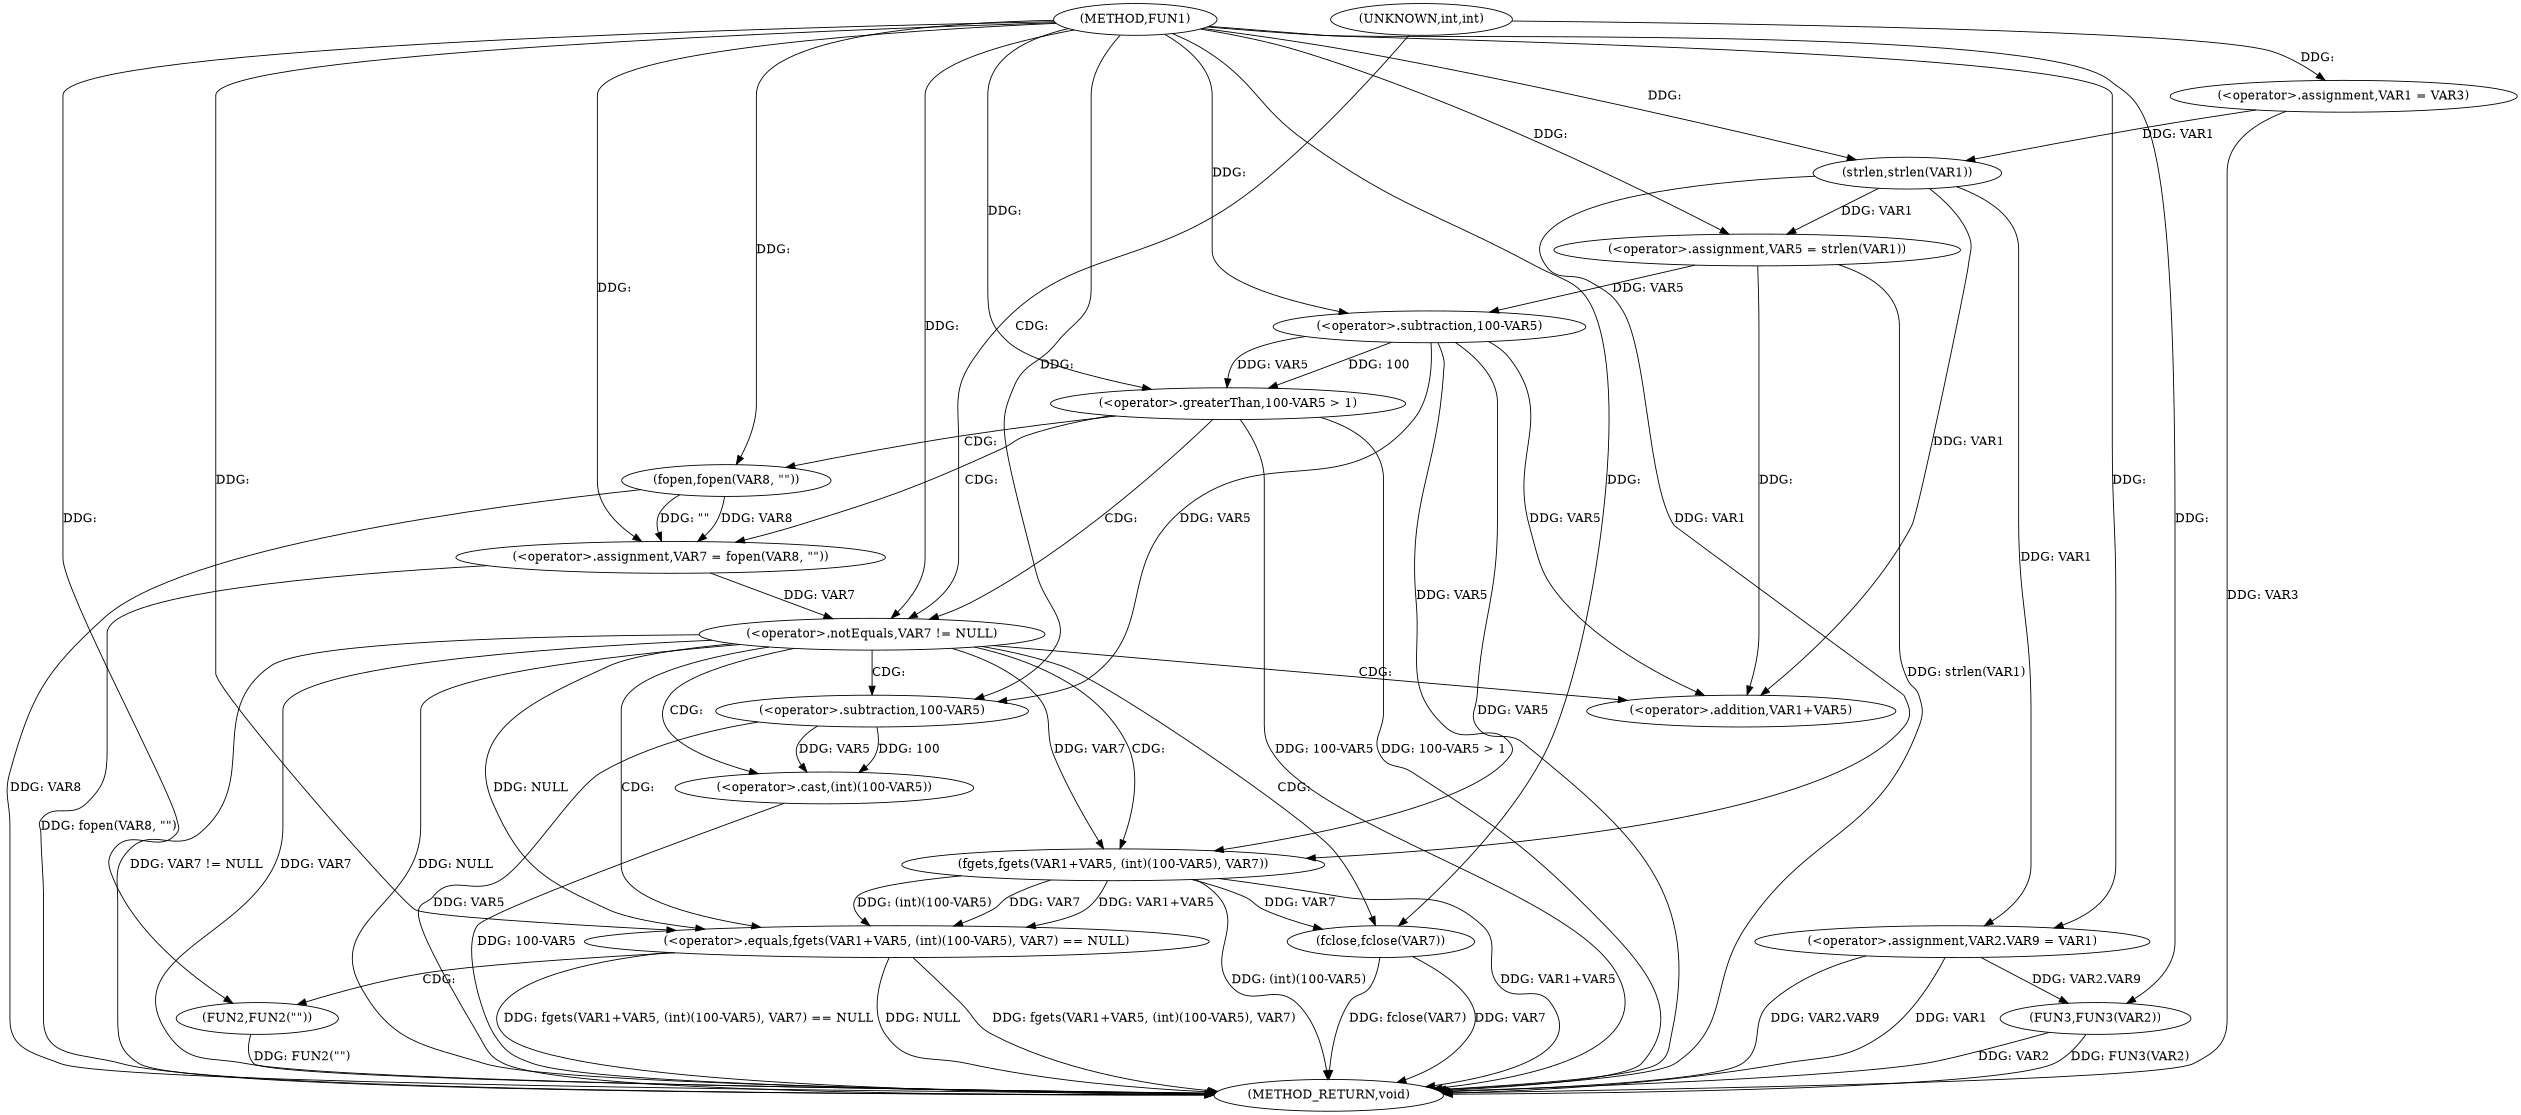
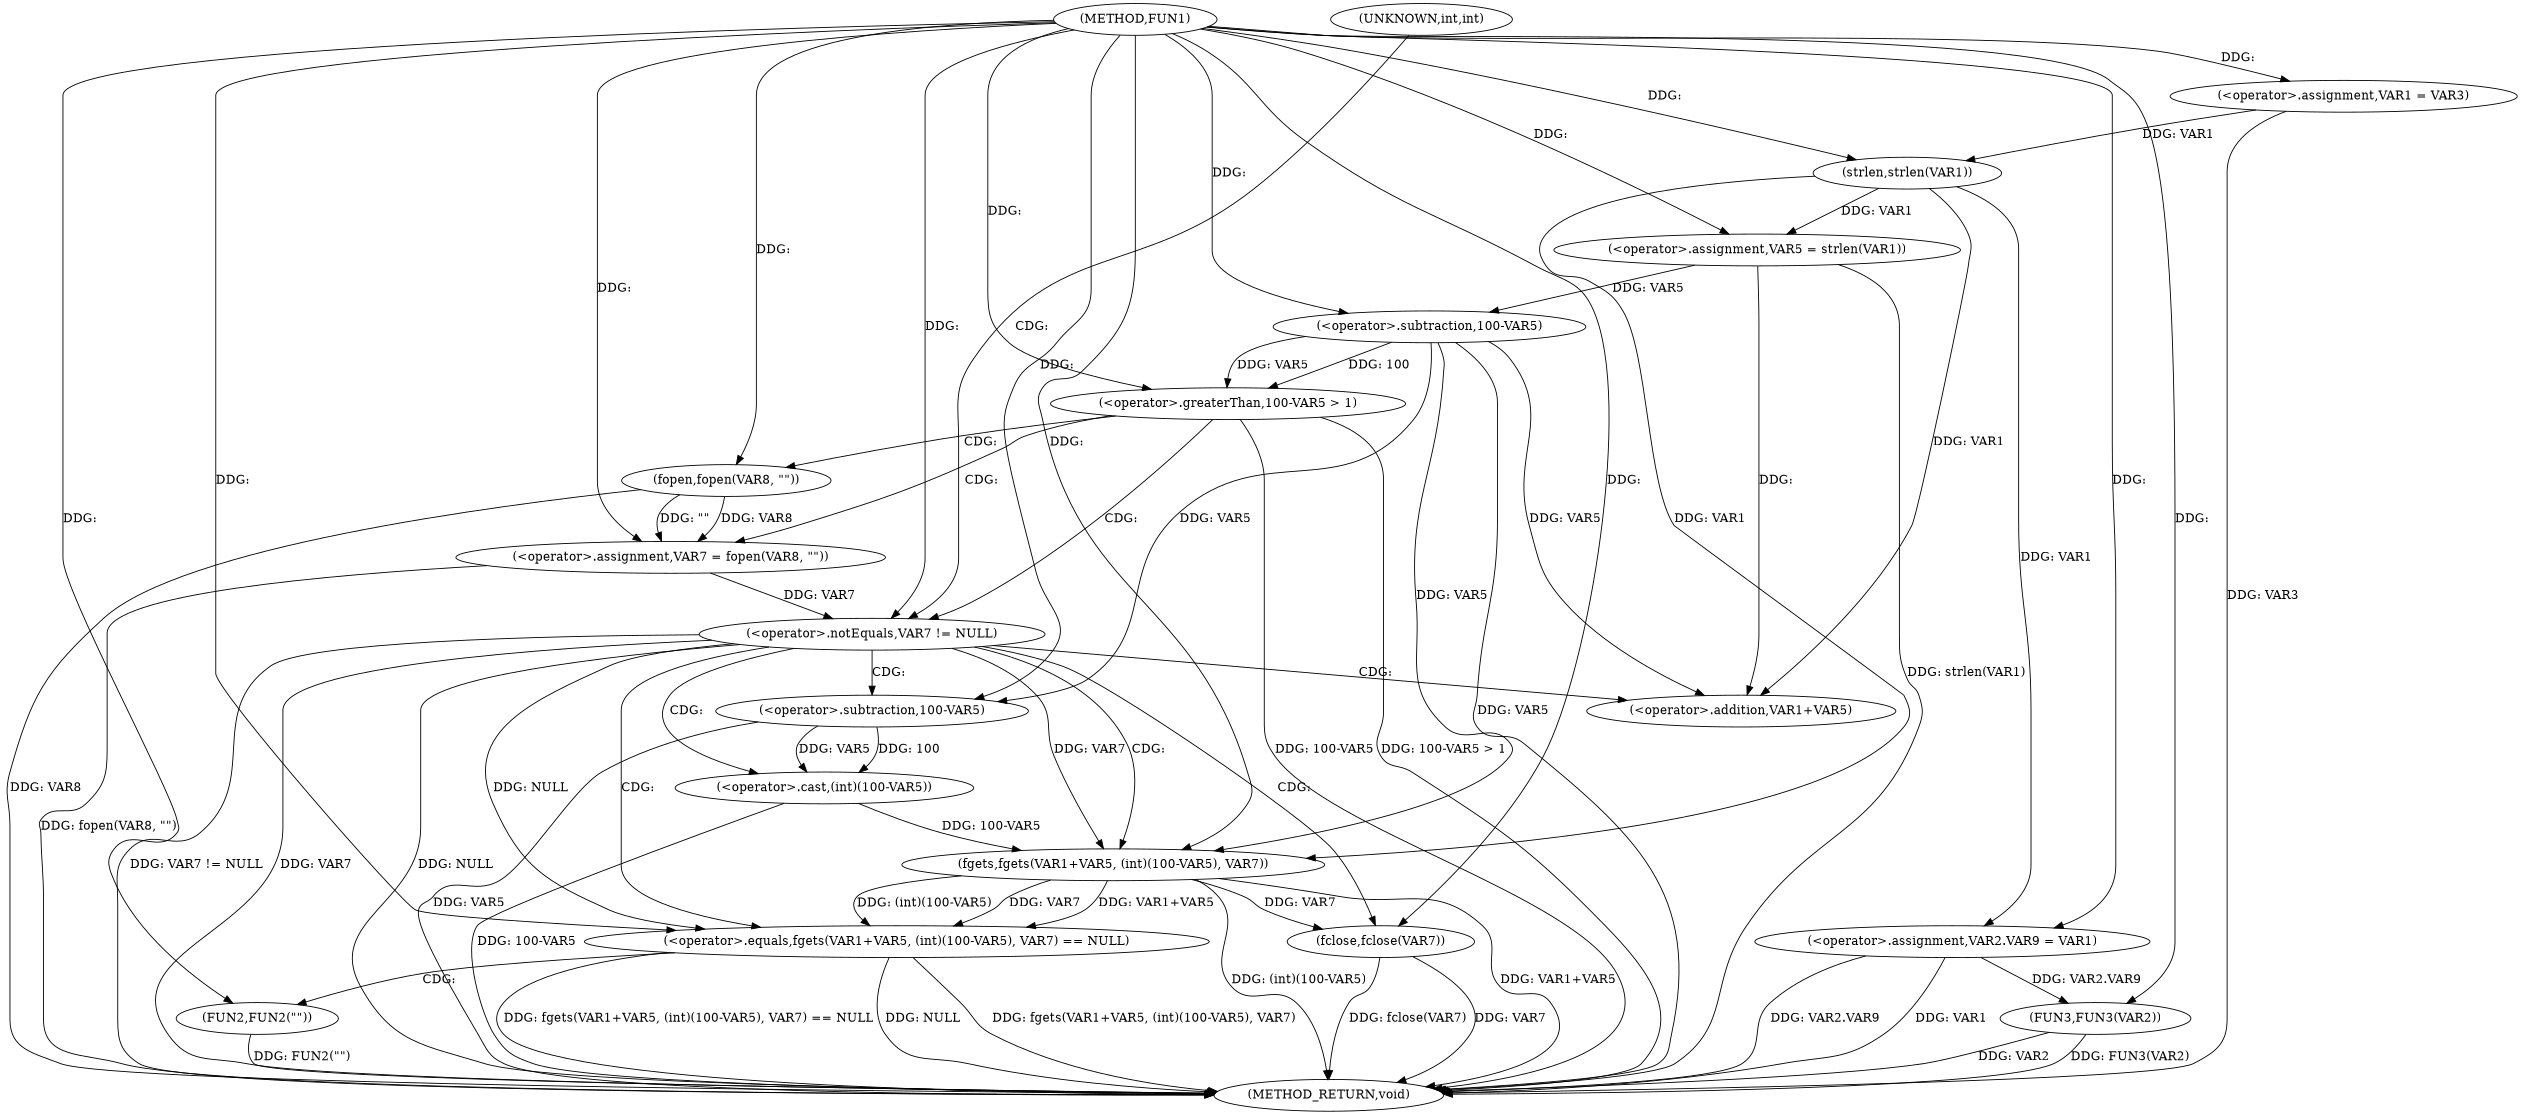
edge "(UNKNOWN,int,int)" -> "(<operator>.assignment,VAR1 = VAR3)": now "(METHOD,FUN1)" -> "(<operator>.assignment,VAR1 = VAR3)"
edge "(METHOD,FUN1)" -> "(fgets,fgets(VAR1+VAR5, (int)(100-VAR5), VAR7))": added, label "DDG:"
edge "(<operator>.cast,(int)(100-VAR5))" -> "(fgets,fgets(VAR1+VAR5, (int)(100-VAR5), VAR7))": added, label "DDG: 100-VAR5"
